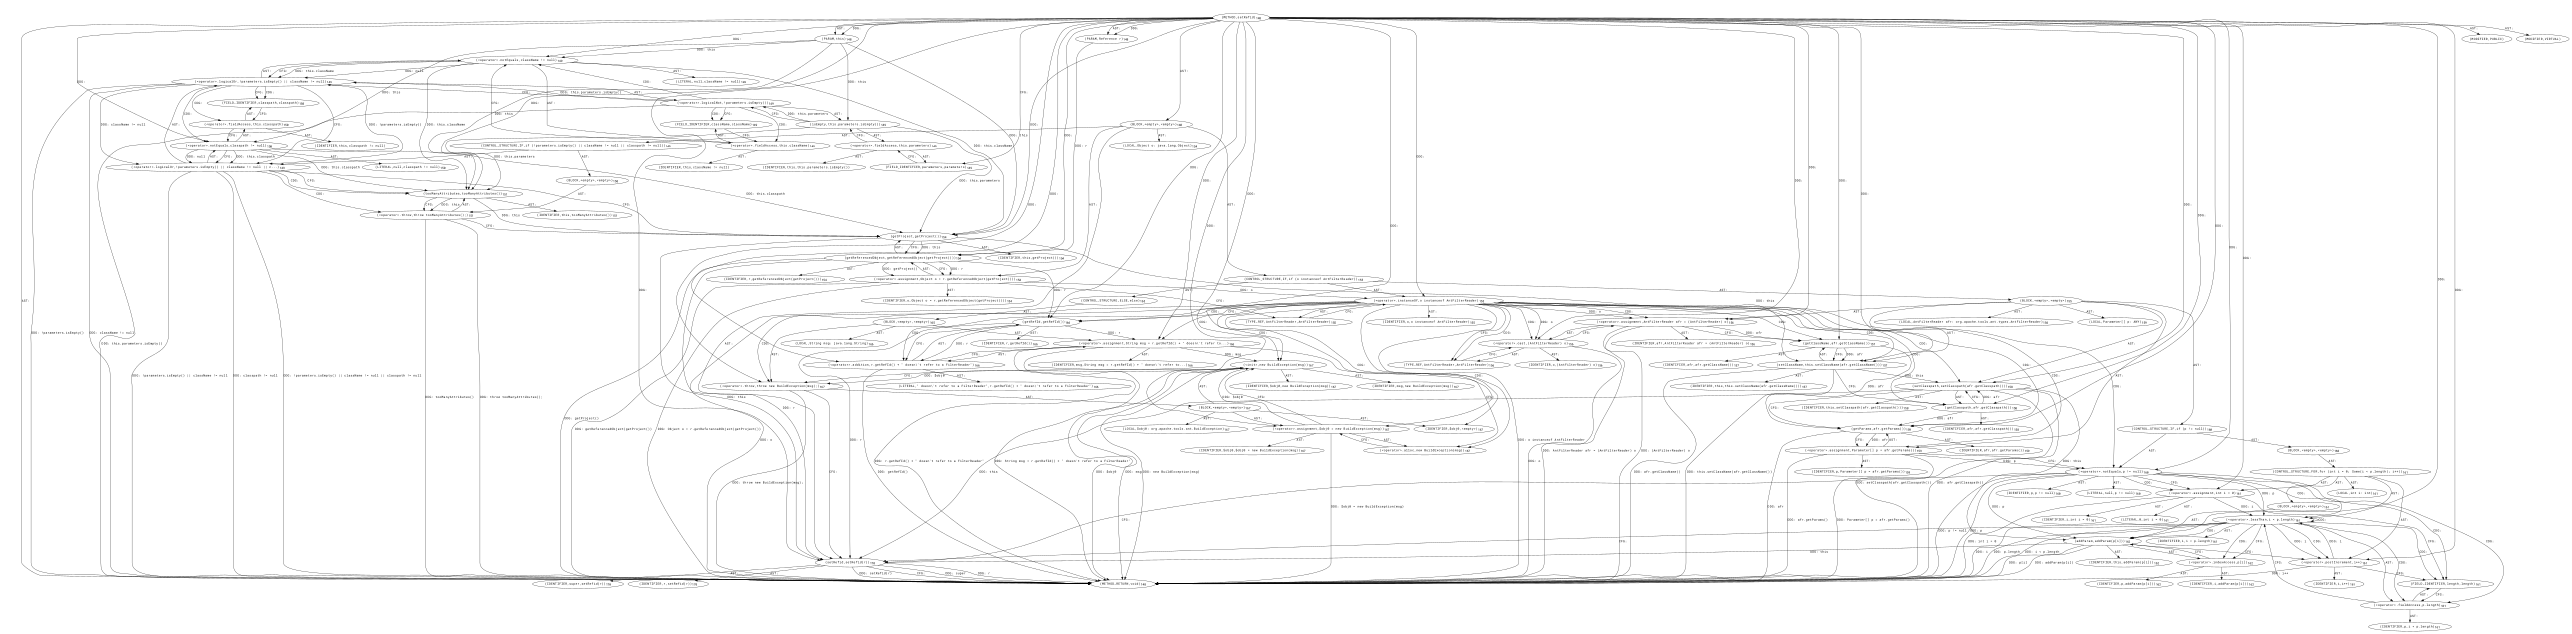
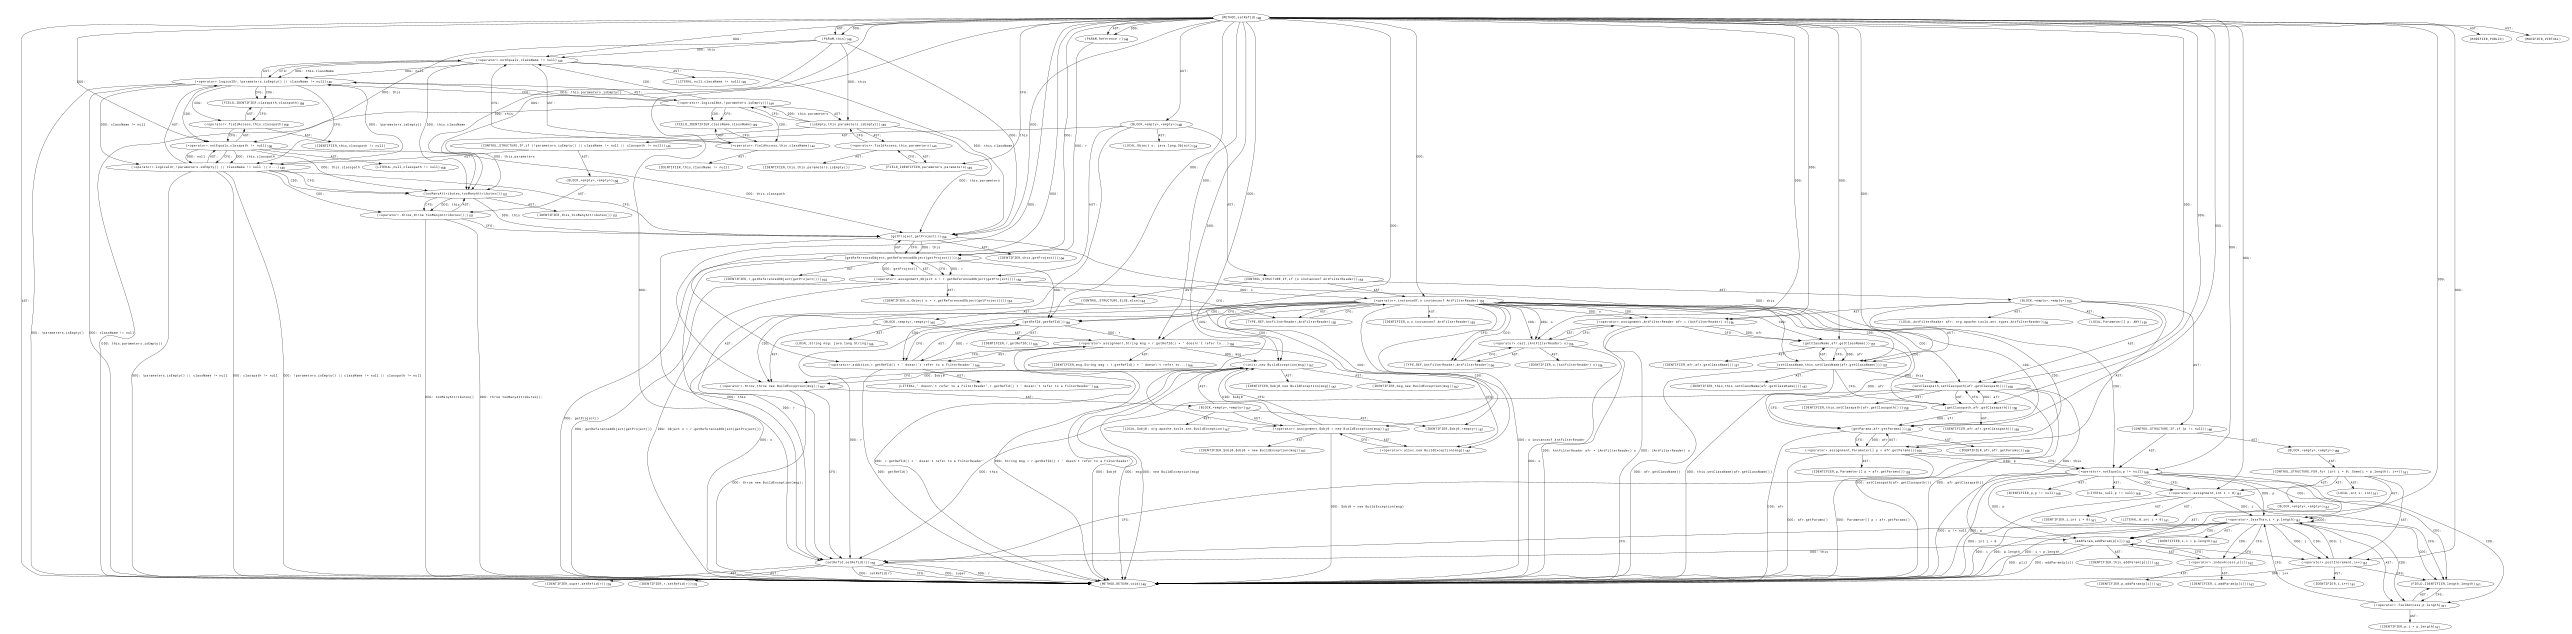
node "(IDENTIFIER,afr,AntFilterReader afr = (AntFilterReader) o)": removed
